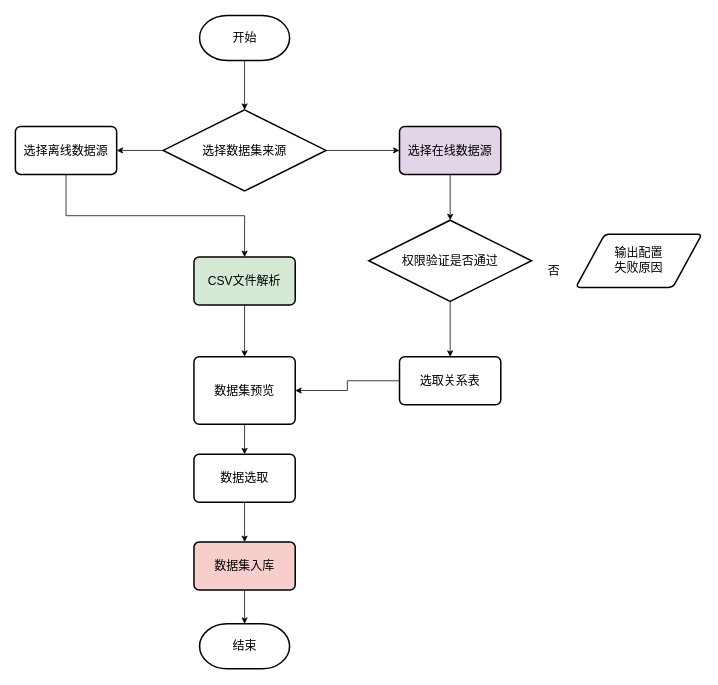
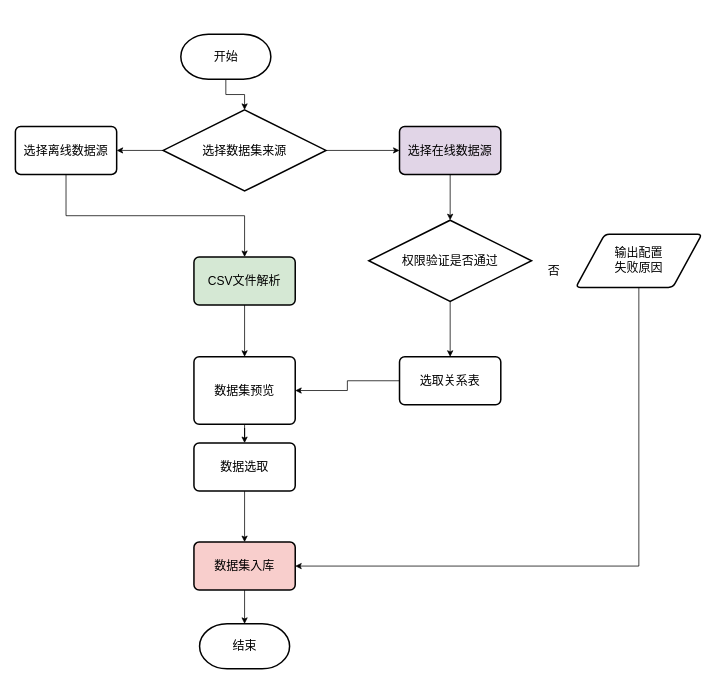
node "开始": moved (245, 38) -> (226, 57)
node "数据选取": moved (245, 478) -> (245, 467)
edge "输出配置 失败原因" -> "数据集入库": added
